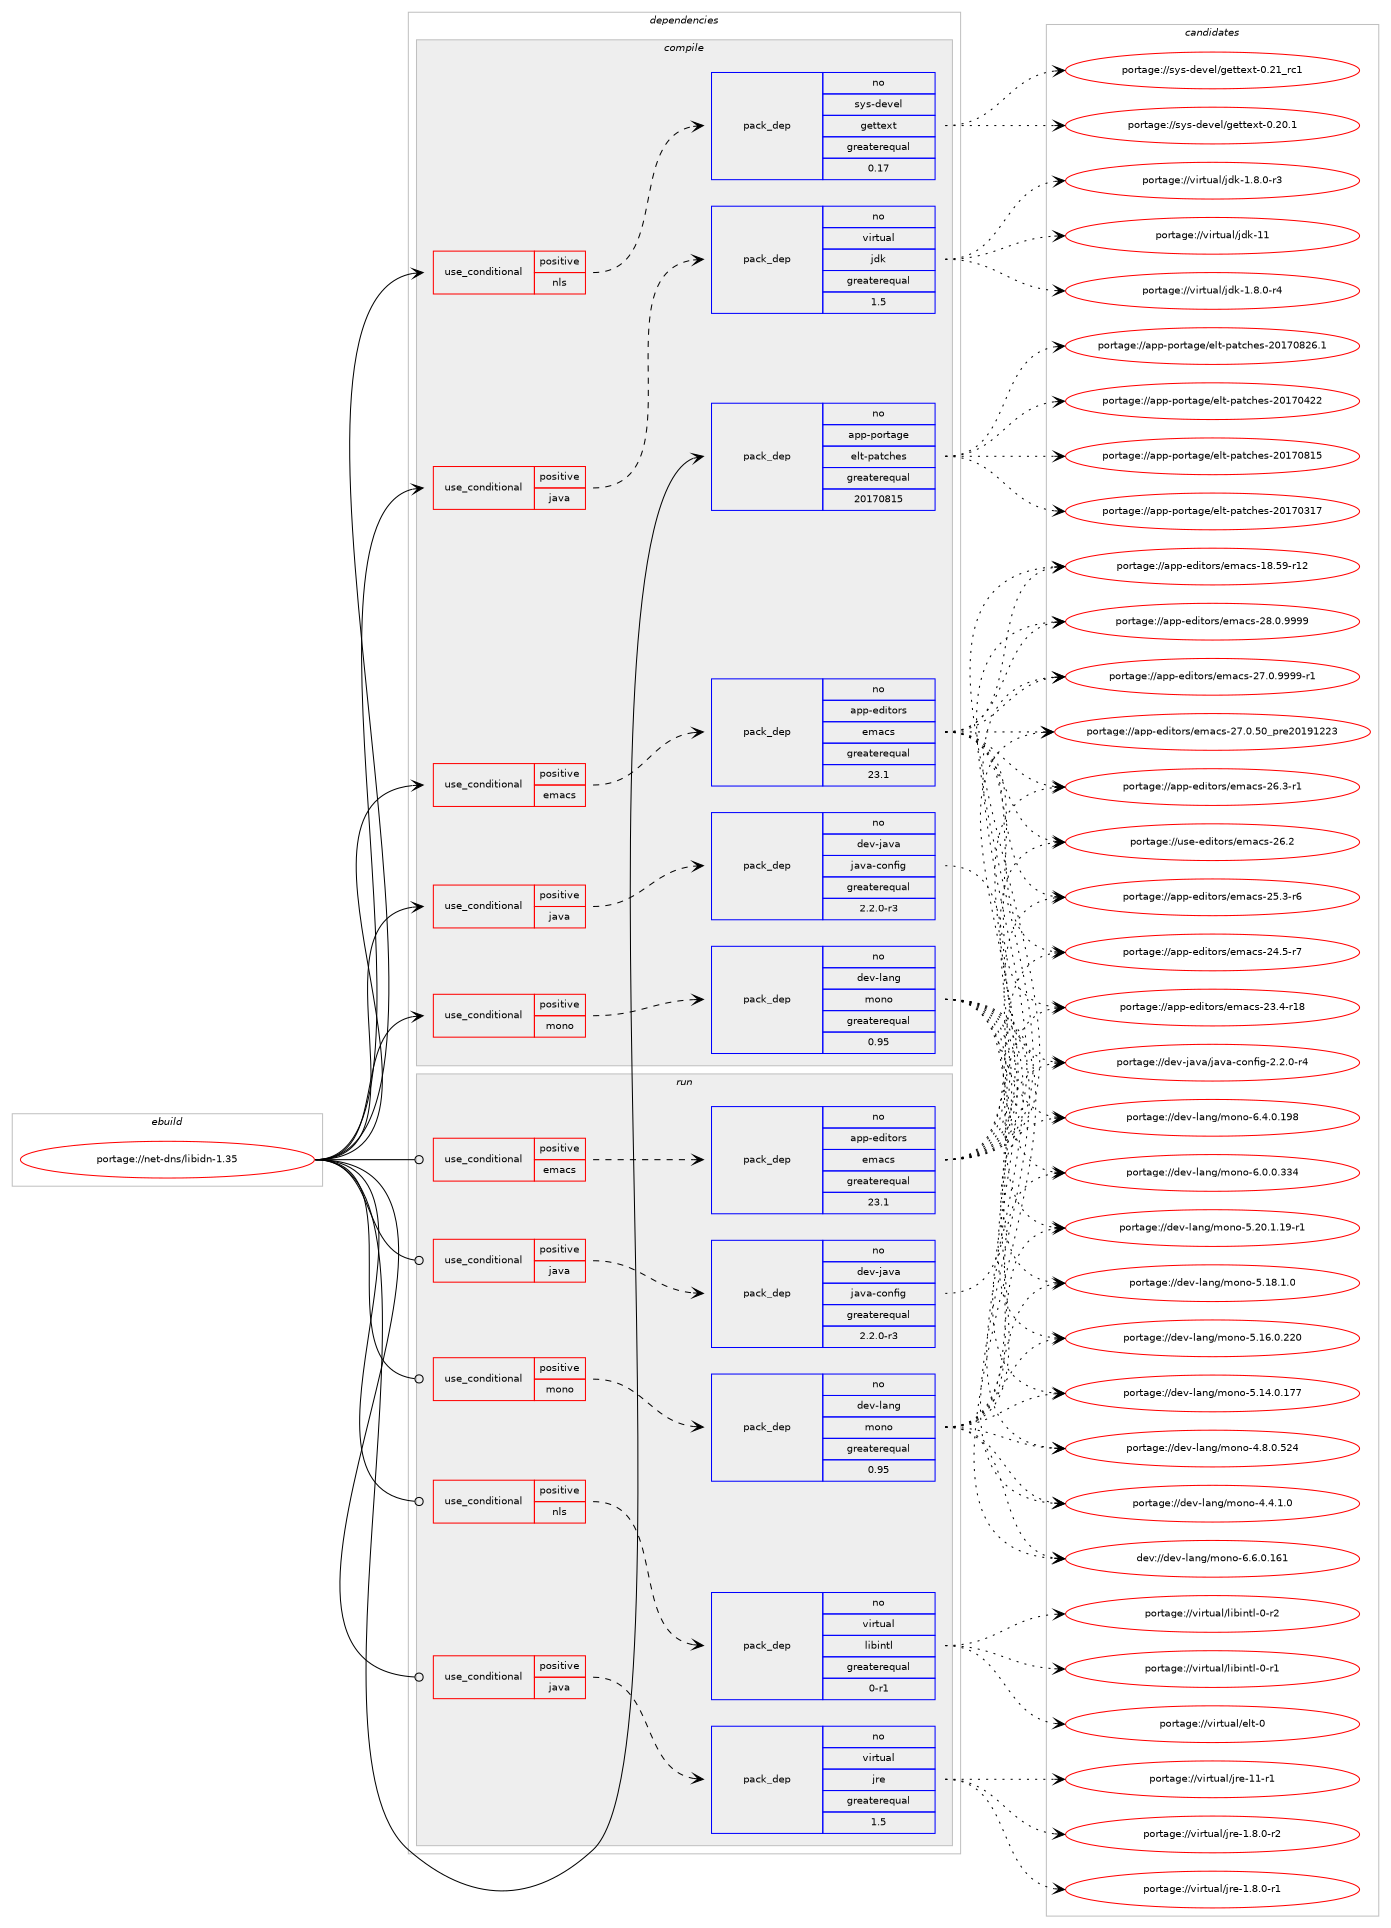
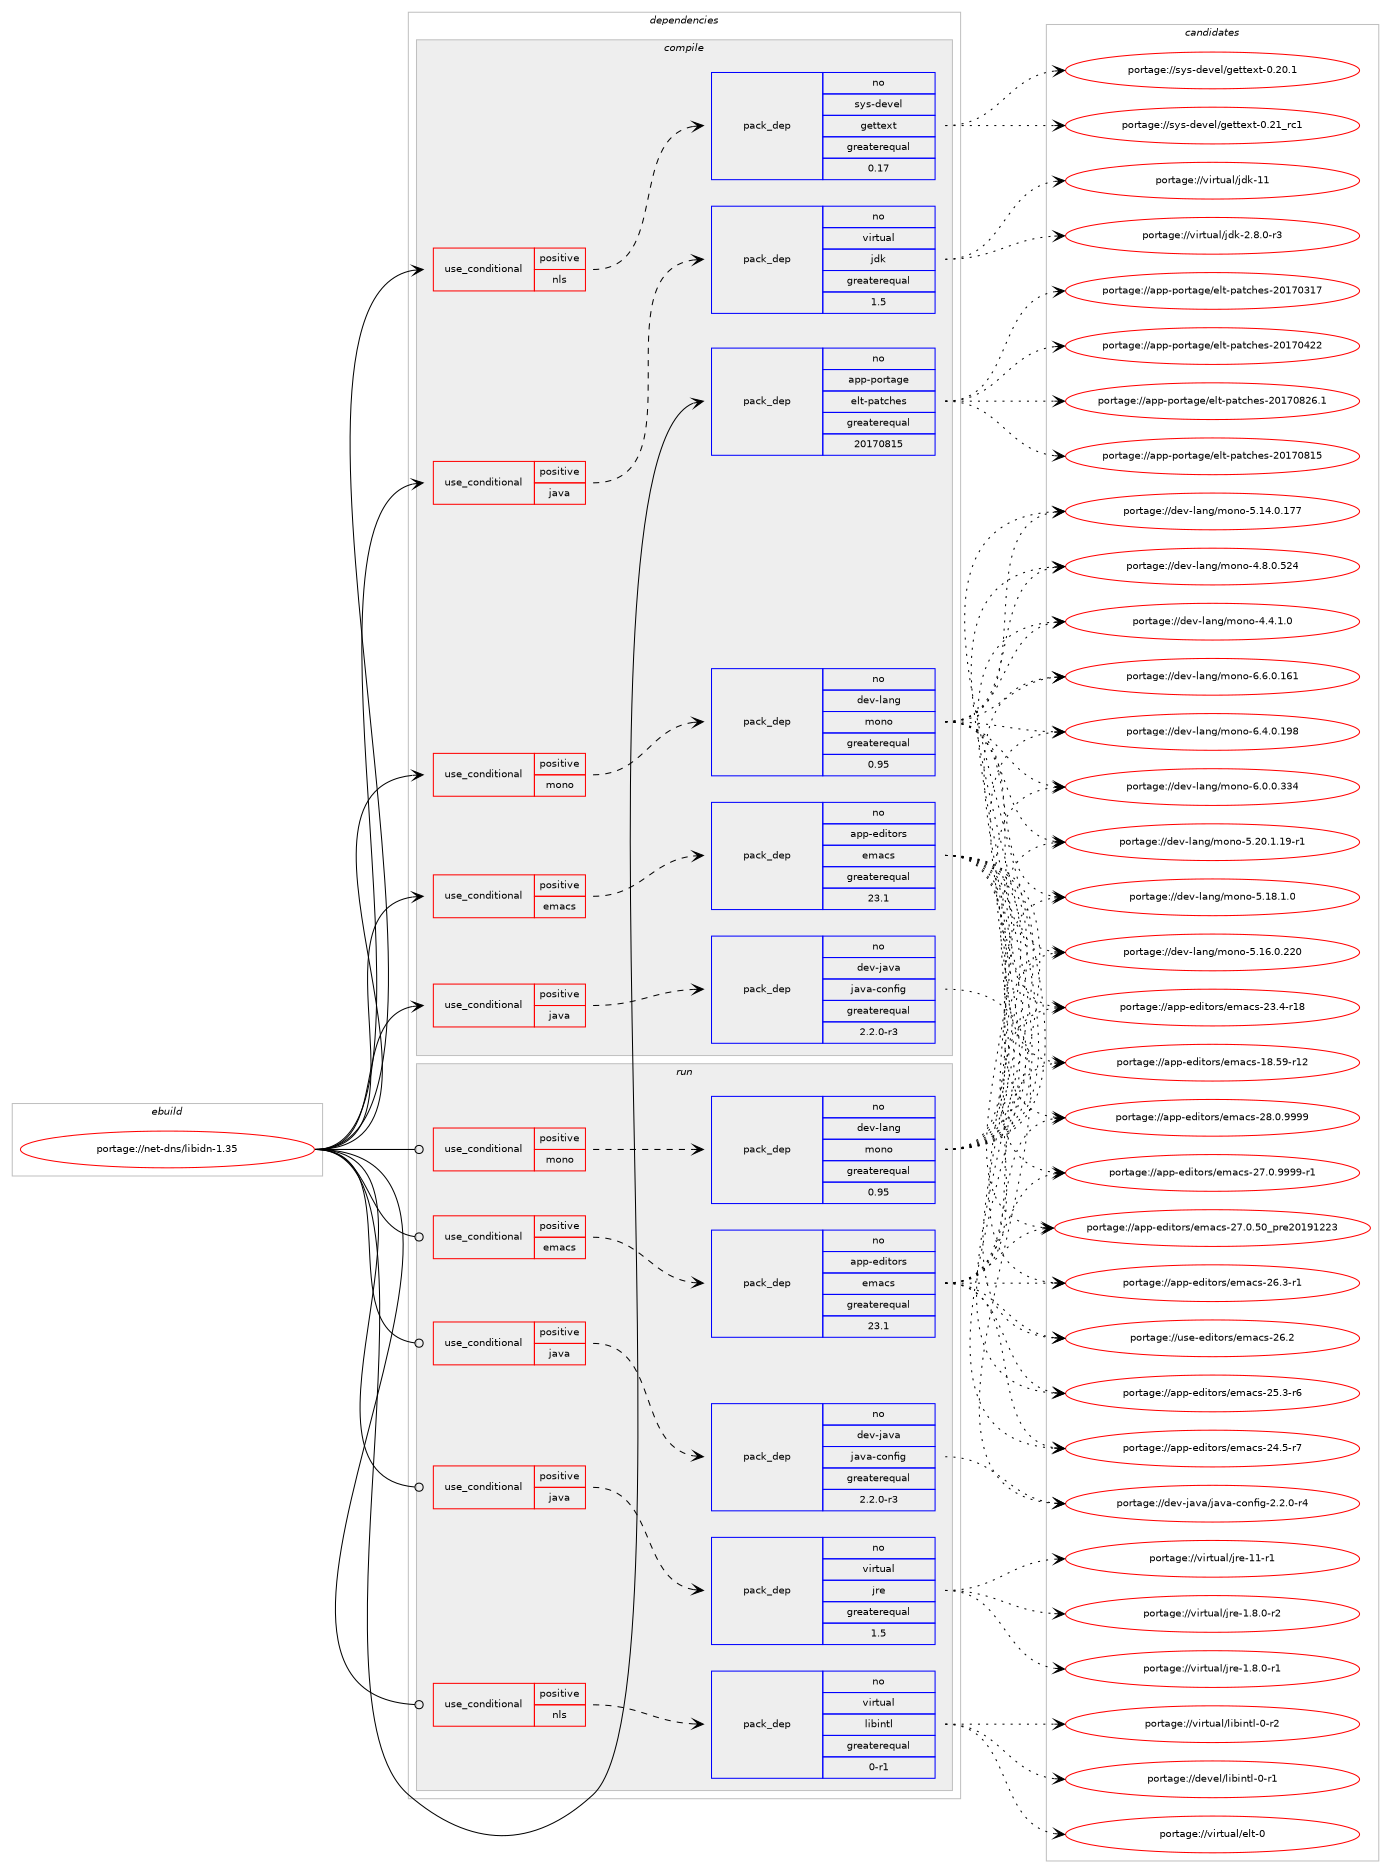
node "portage://virtual/jdk-1.8.0-r3": label "portage://virtual/jdk-1.8.0-r3" -> "portage://virtual/jdk-2.8.0-r3"
node "portage://virtual/jdk-1.8.0-r4": removed
node "dev://dev-lang/mono-6.6.0.161": label "dev://dev-lang/mono-6.6.0.161" -> "portage://dev-lang/mono-6.6.0.161"
node "portage://virtual/libintl-0-r1": label "portage://virtual/libintl-0-r1" -> "portage://devel/libintl-0-r1"
